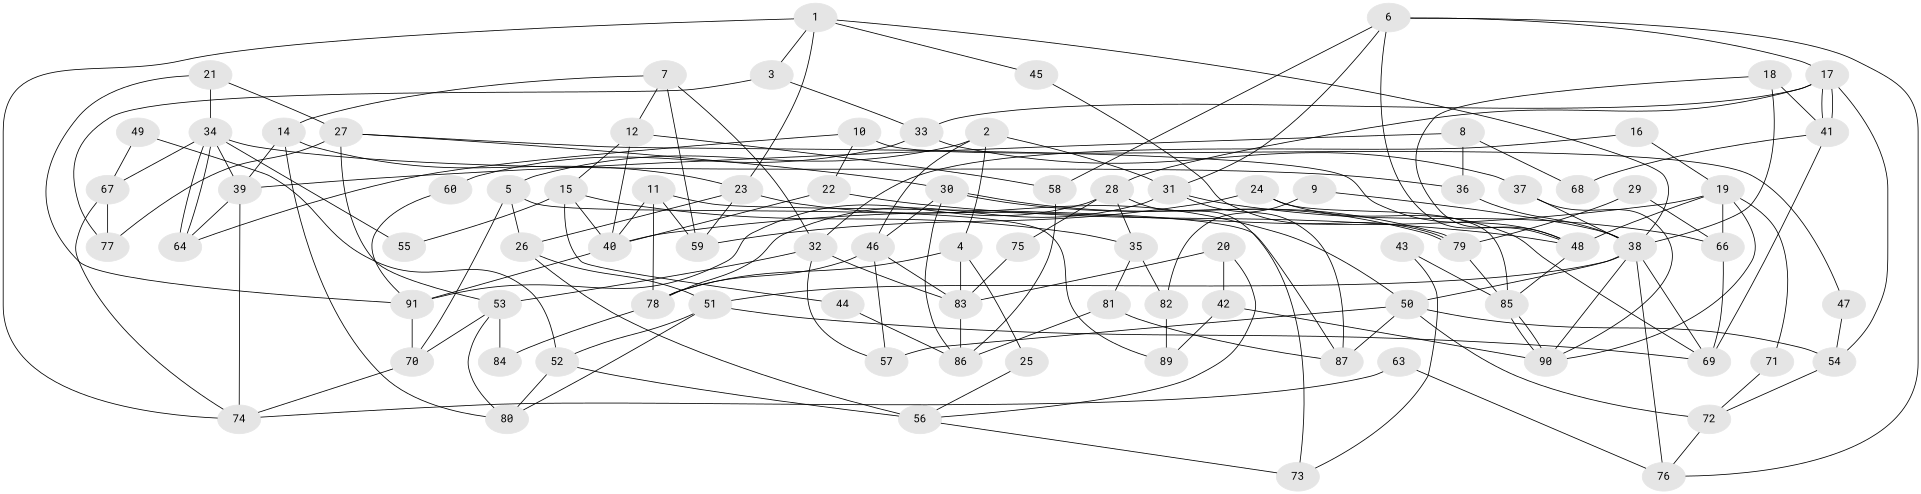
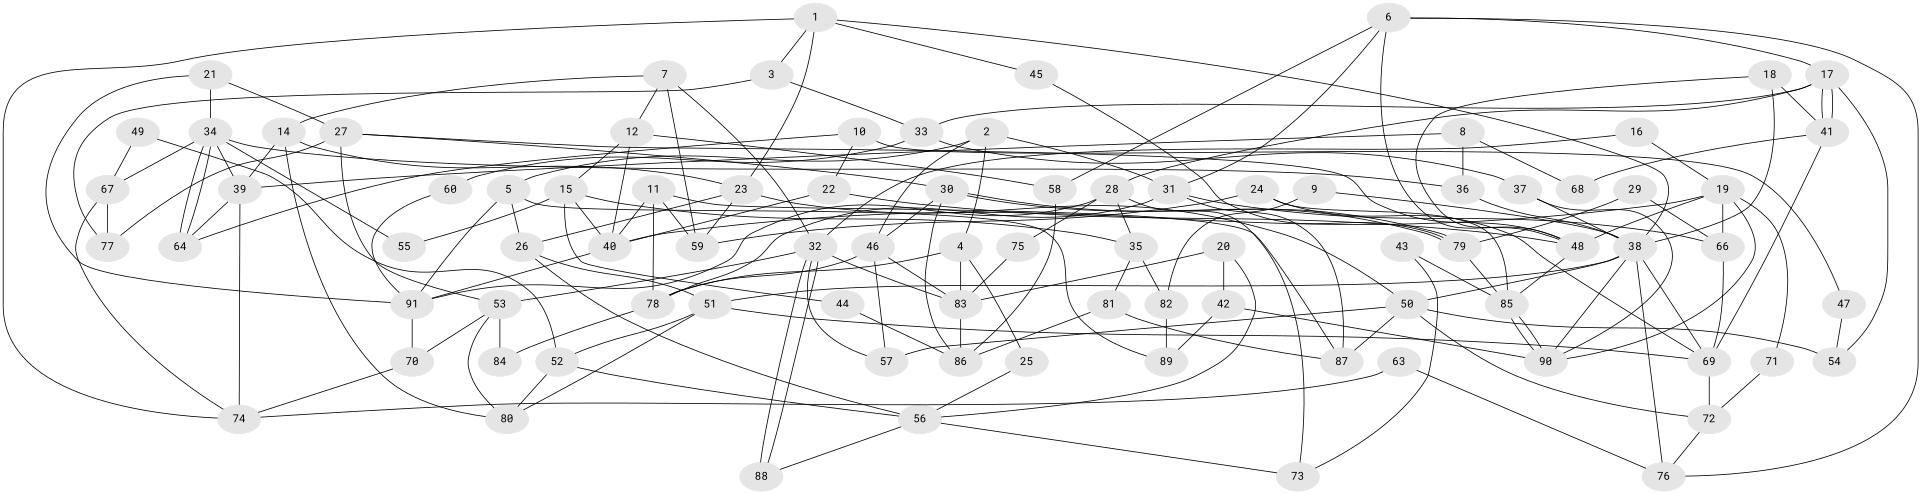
edge "5" -- "70": now "5" -- "91"
edge "54" -- "72": now "69" -- "72"
node "88": added
